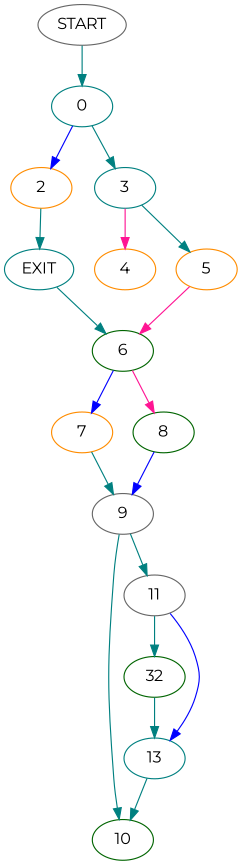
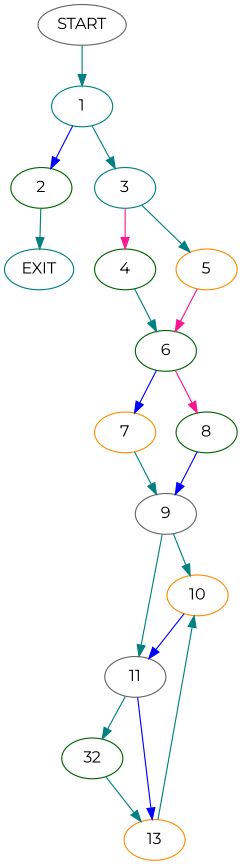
node "0": label "0" -> "1"
node "2": color darkorange -> darkgreen
node "4": color darkorange -> darkgreen
edge "EXIT" -> "6": now "4" -> "6"
edge "10" -> "11": added
node "13": color teal -> darkorange
node "10": color darkgreen -> darkorange
